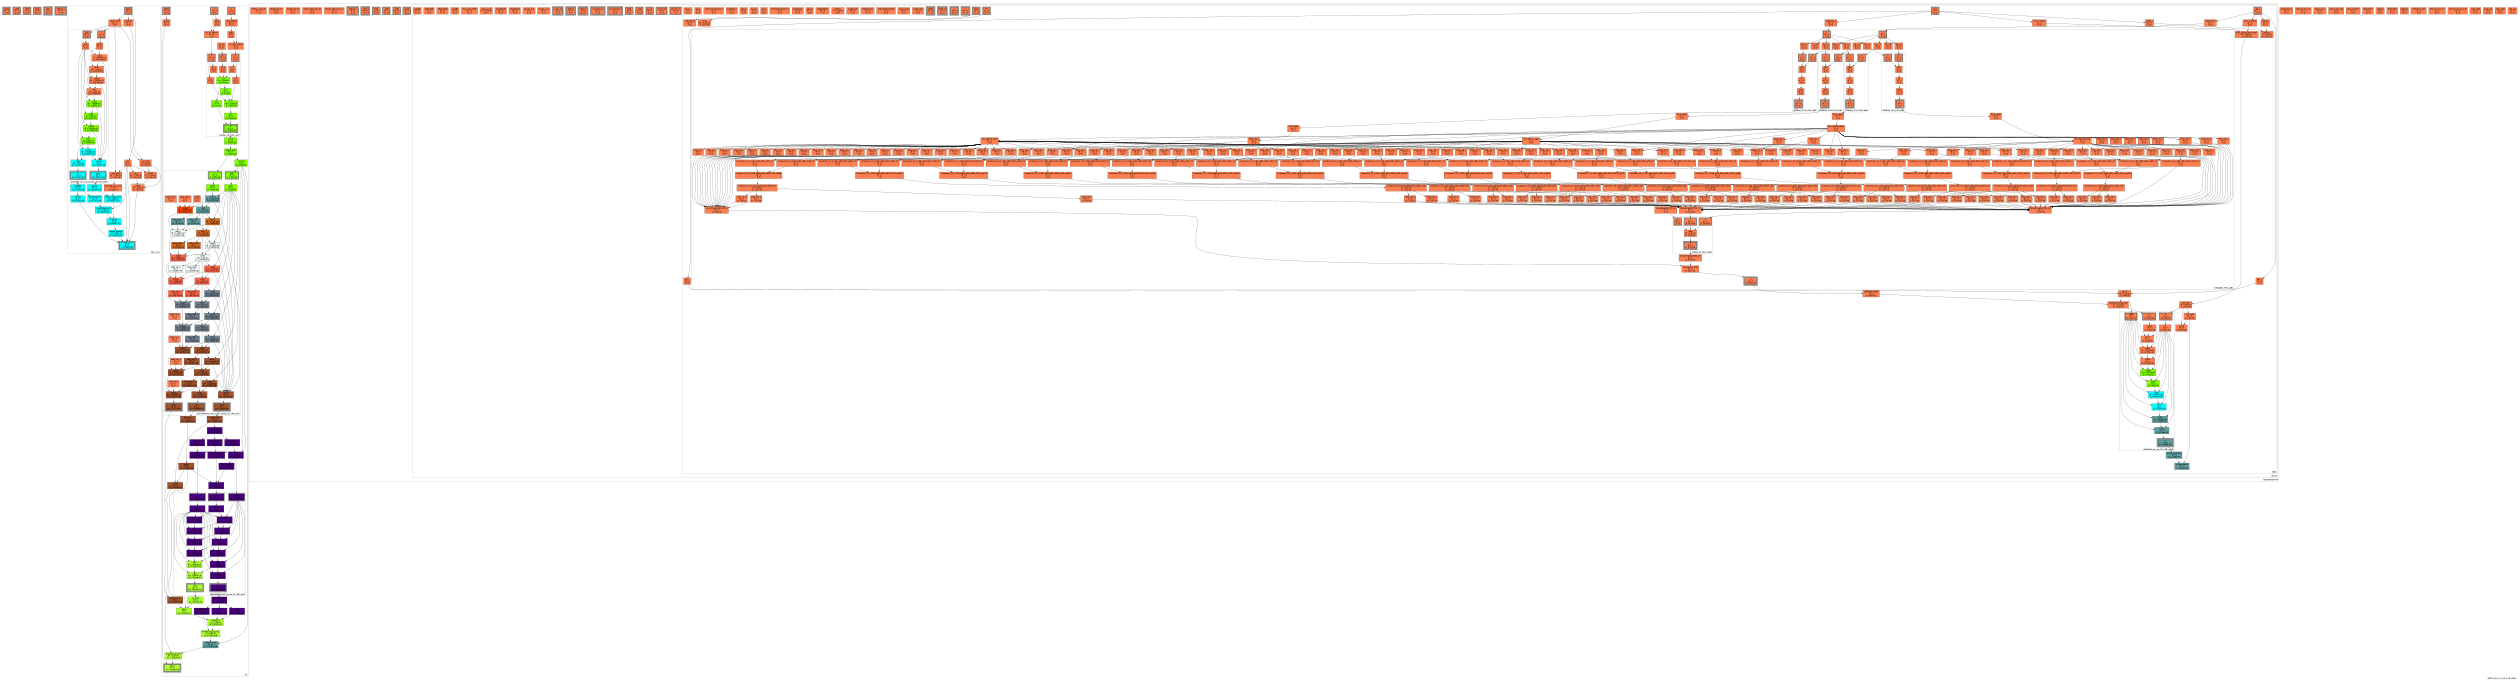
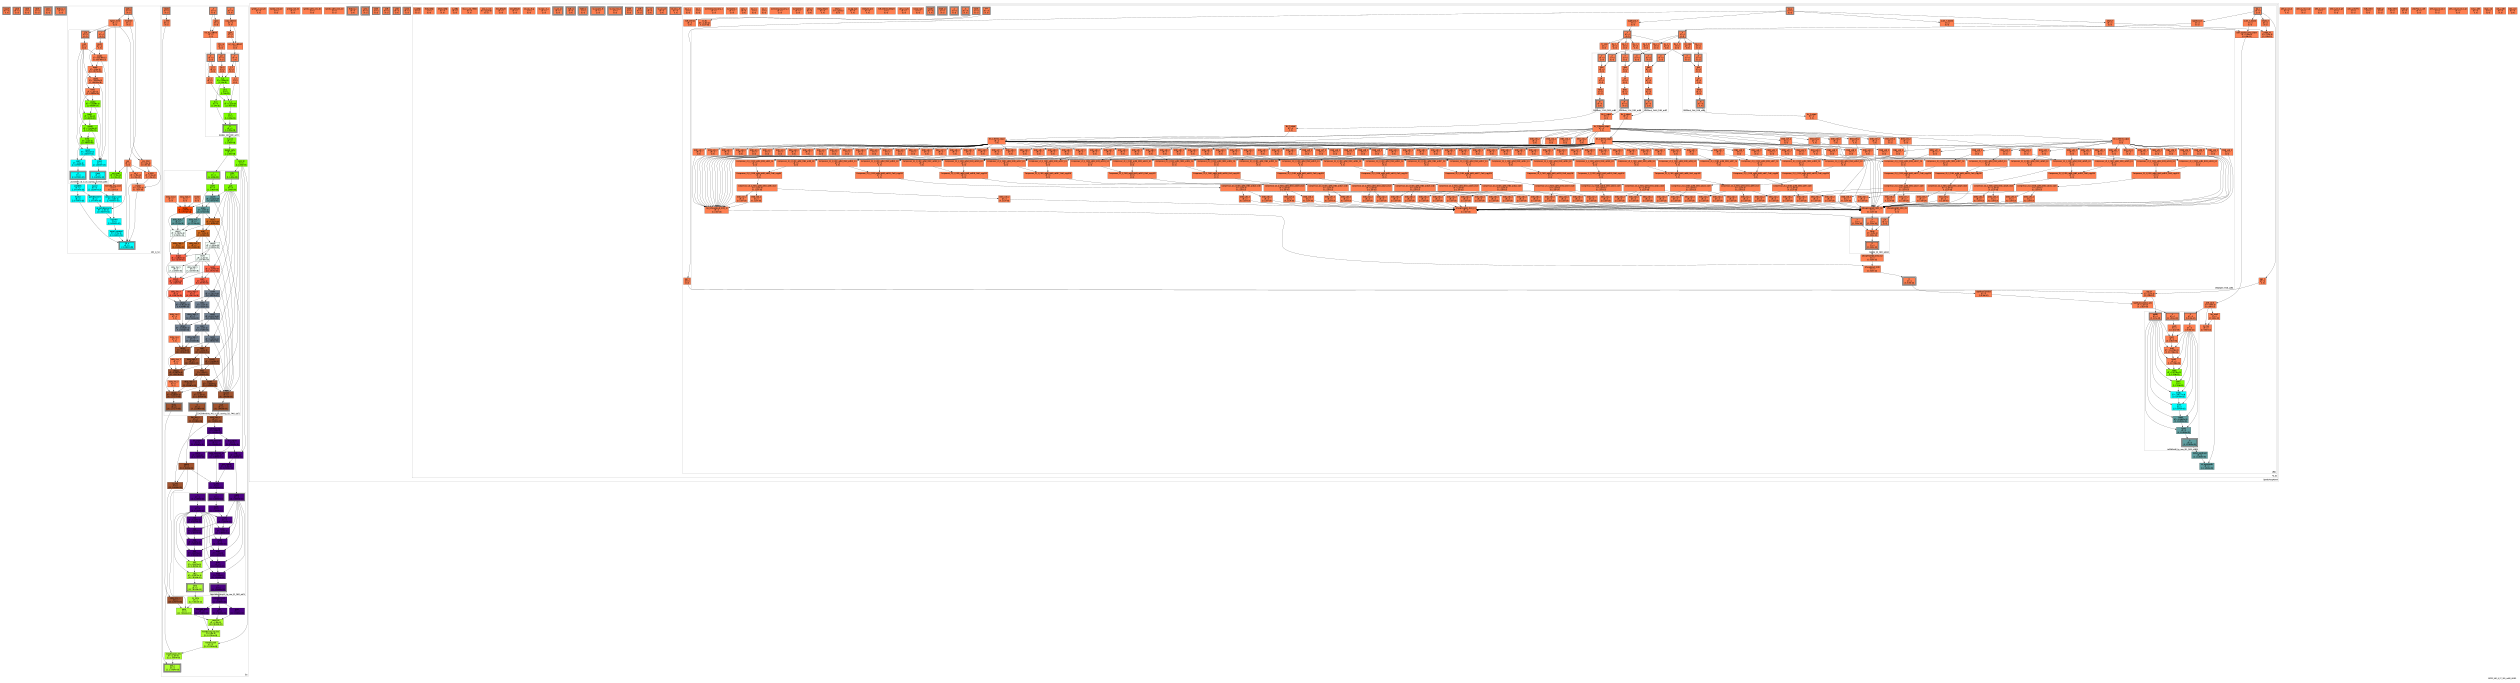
node "neg_count dT = 2.15e-10 (0, 2.15e-10)": fillcolor coral -> chartreuse
node "bh83_w49_2 dT = 0 (0, 2.15e-10)": added
node "rounded_posit dT = 0 (12, 1.57514e-09)": fillcolor cadetblue -> greenyellow
